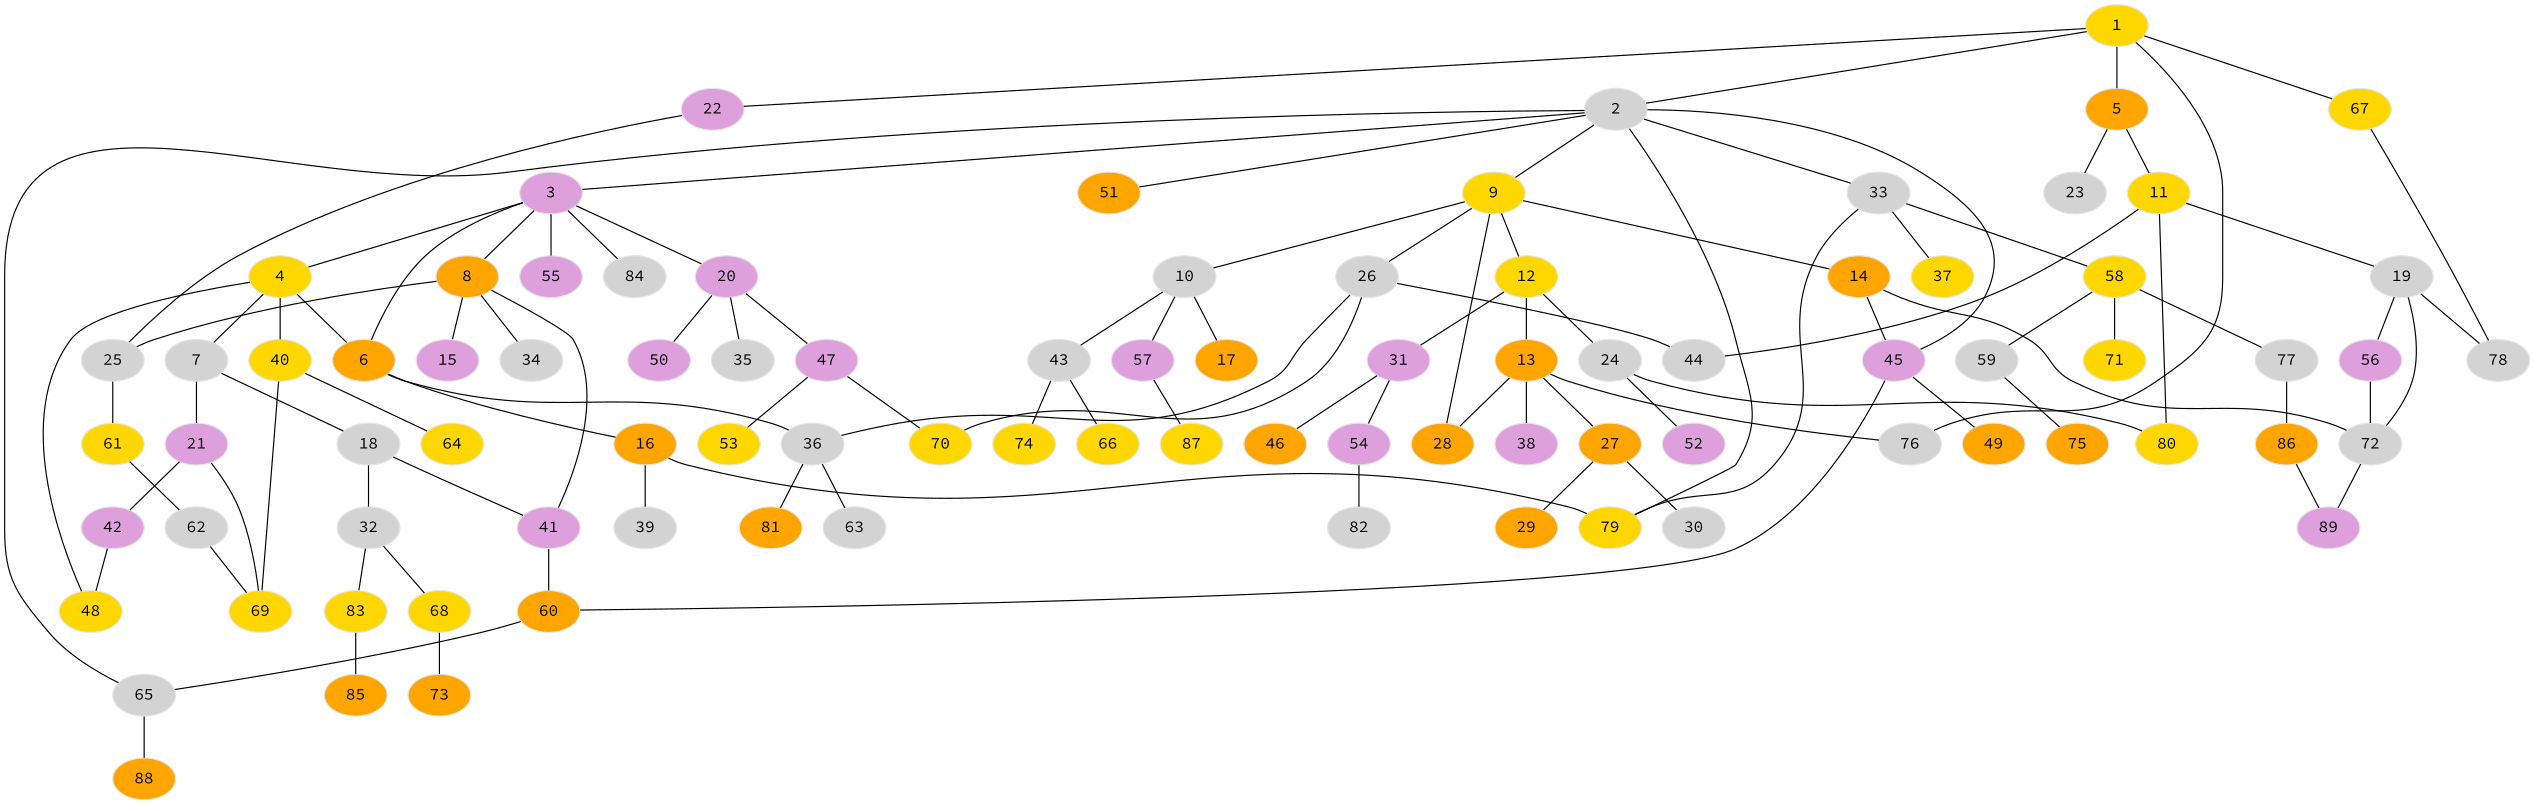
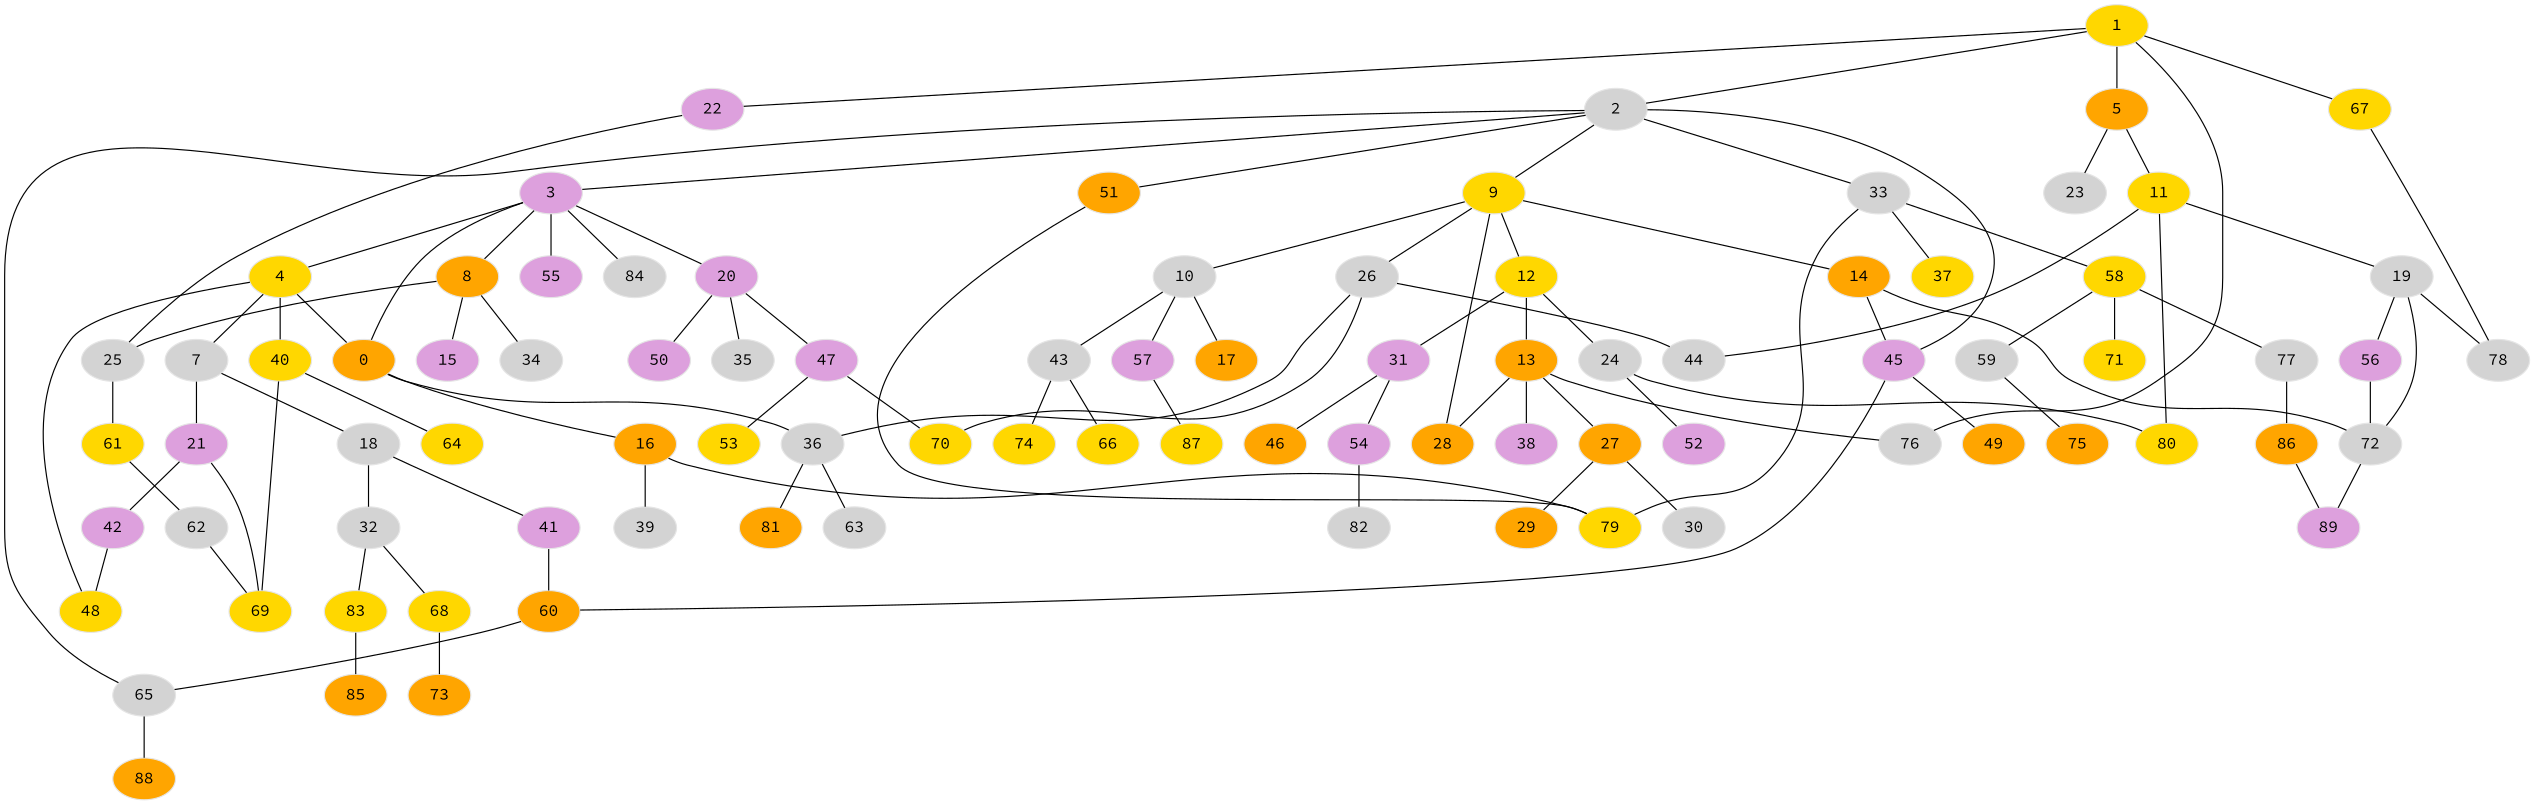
edge "2" -- "79": now "51" -- "79"
node "6": label "6" -> "0"
edge "8" -- "41": removed
